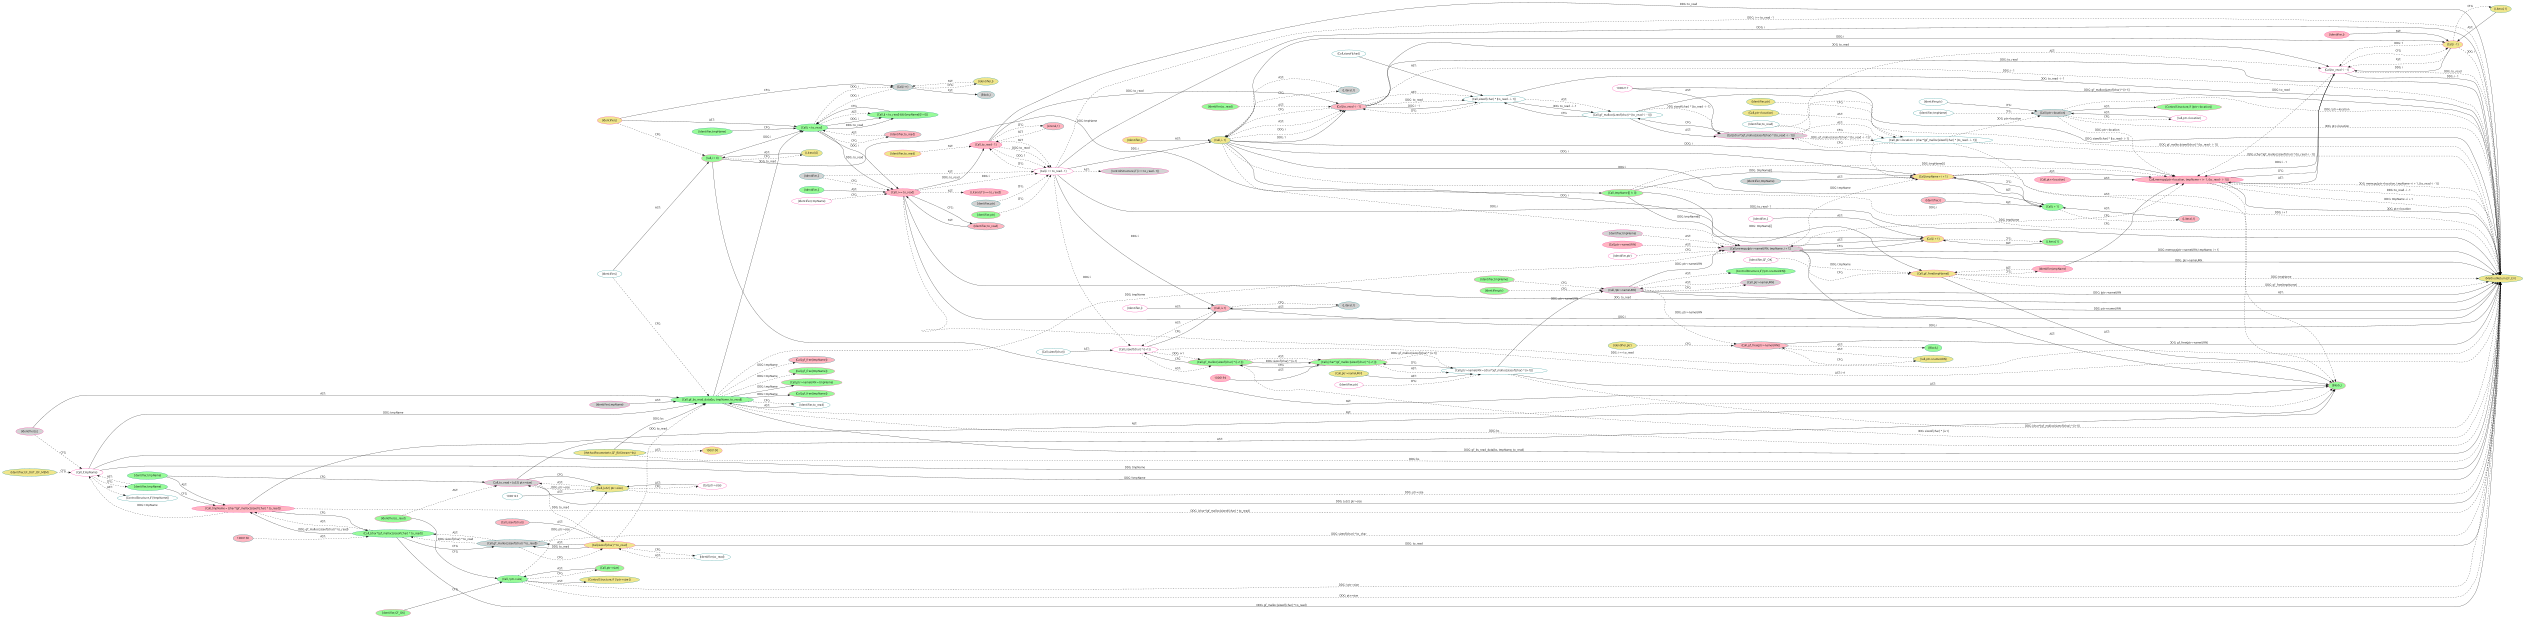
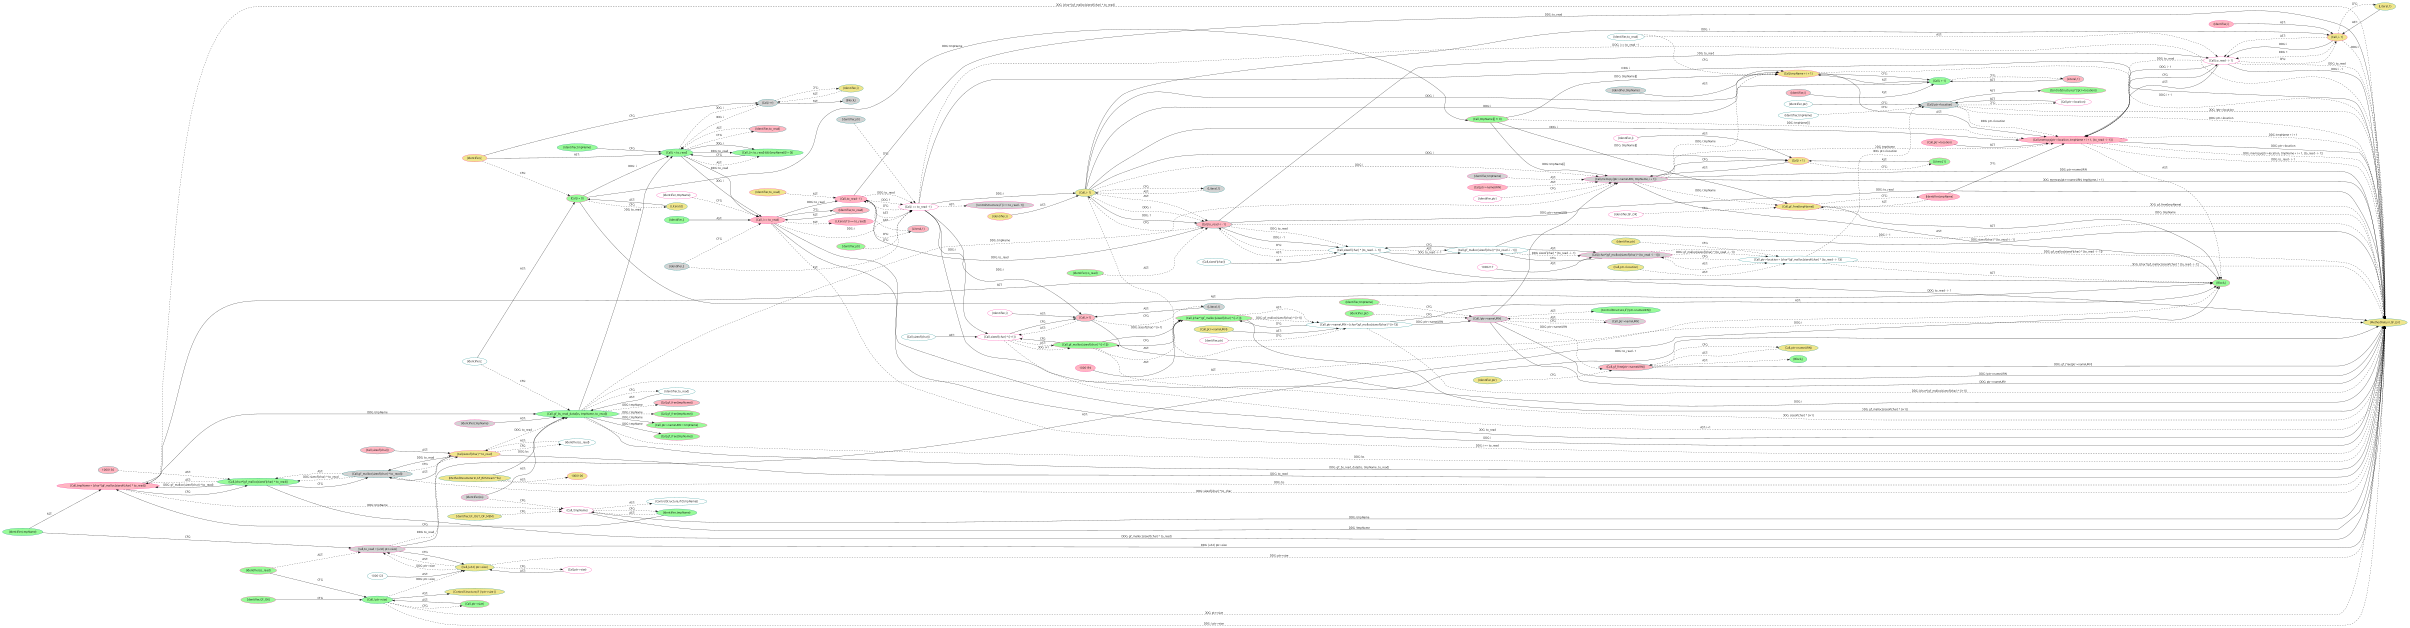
edge "1000217" -> "(MethodReturn,GF_Err)": now "(Call,(char*)gf_malloc(sizeof(char) * (i+1)))" -> "(MethodReturn,GF_Err)"
edge "(Call,i == to_read - 1)" -> "(Call,sizeof(char) * (i+1))": style dashed -> solid
edge "(Call,!tmpName)" -> "(Call,gf_bs_read_data(bs, tmpName, to_read))": now "(Call,tmpName = (char*)gf_malloc(sizeof(char) * to_read))" -> "(Call,gf_bs_read_data(bs, tmpName, to_read))"
